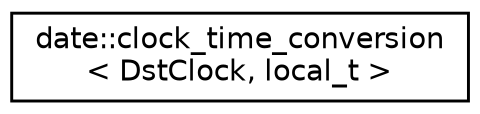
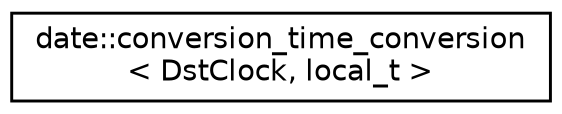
node "date::clock_time_conversion < DstClock, local_t >": label "date::clock_time_conversion < DstClock, local_t >" -> "date::conversion_time_conversion < DstClock, local_t >"
